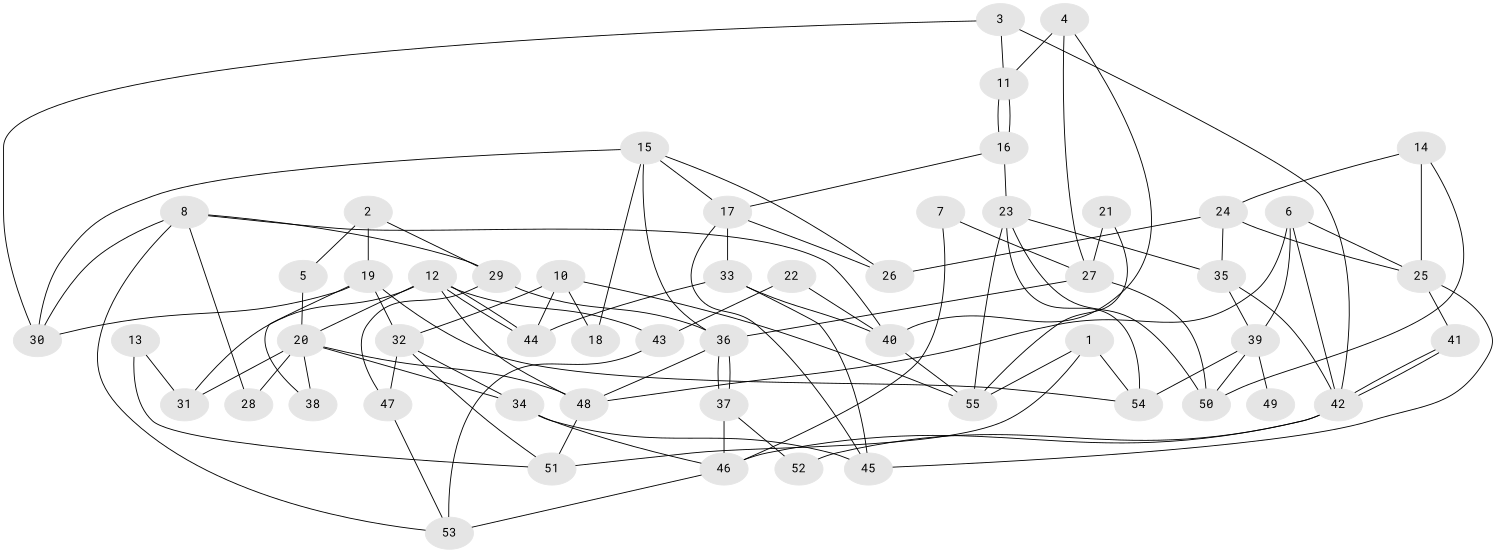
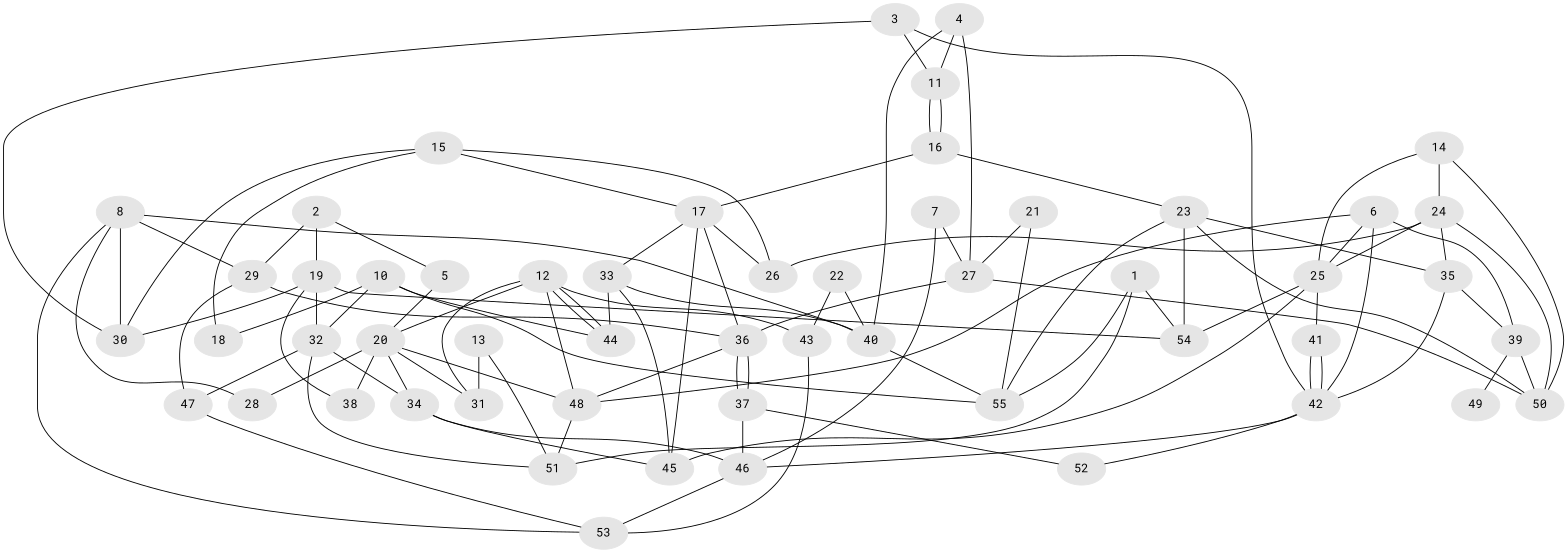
edge "15" -- "36": now "17" -- "36"
edge "24" -- "50": added
edge "39" -- "54": now "25" -- "54"
